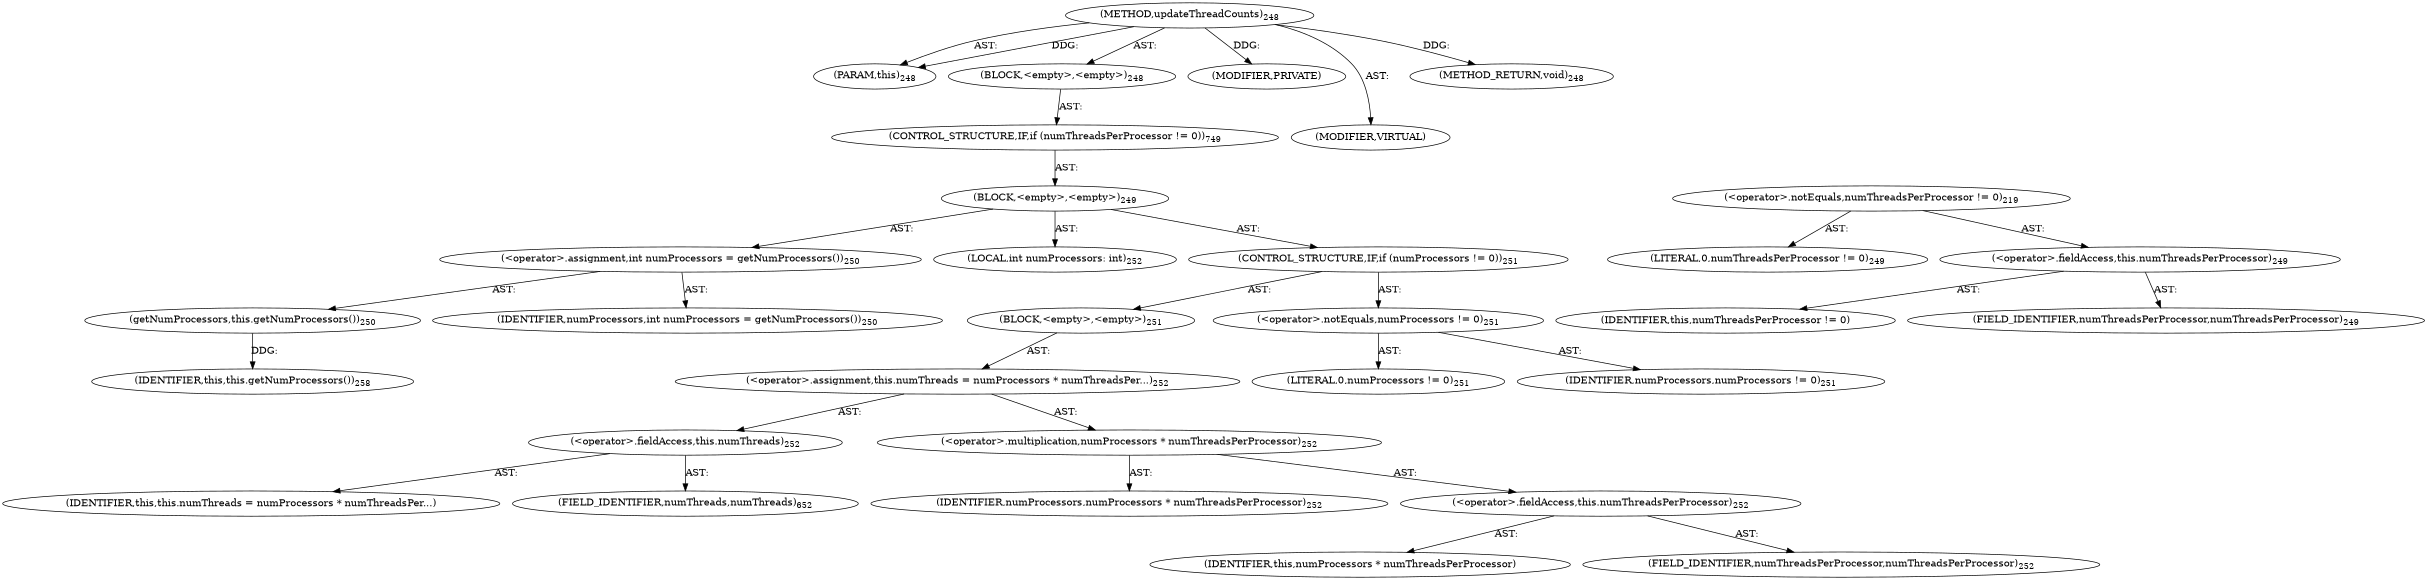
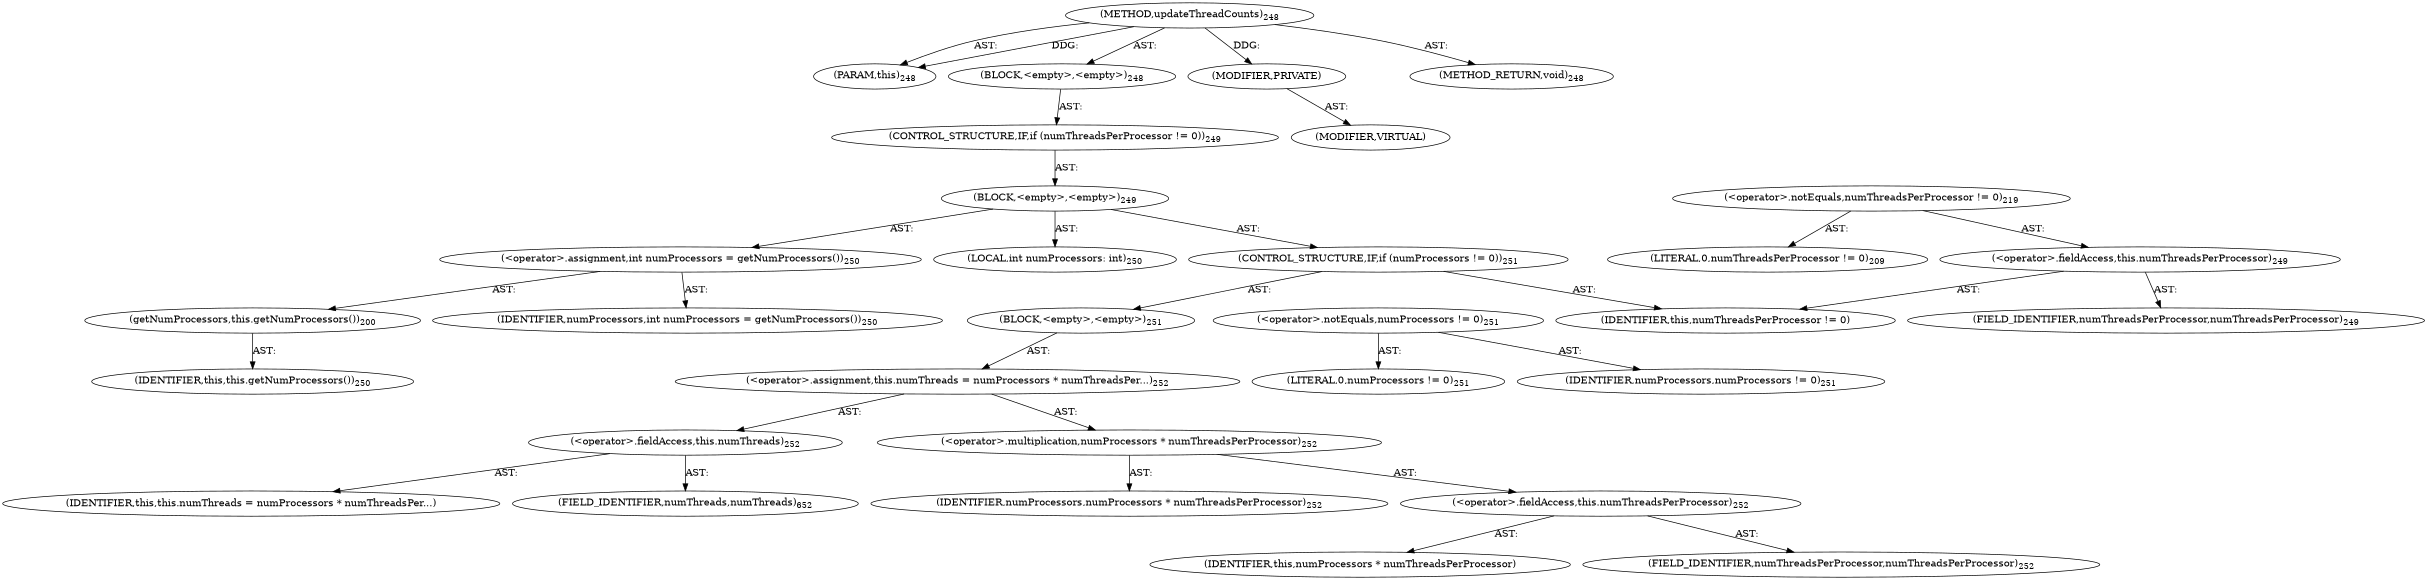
edge "(METHOD,updateThreadCounts)" -> "(METHOD_RETURN,void)": label "DDG: " -> "AST: "
edge "(METHOD,updateThreadCounts)" -> "(MODIFIER,VIRTUAL)": now "(MODIFIER,PRIVATE)" -> "(MODIFIER,VIRTUAL)"
node "(CONTROL_STRUCTURE,IF,if (numThreadsPerProcessor != 0))": text "749" -> "249"
node "(LOCAL,int numProcessors: int)": text "252" -> "250"
node "(LITERAL,0,numThreadsPerProcessor != 0)": text "249" -> "209"
edge "(CONTROL_STRUCTURE,IF,if (numProcessors != 0))" -> "(<operator>.notEquals,numProcessors != 0)": now "(CONTROL_STRUCTURE,IF,if (numProcessors != 0))" -> "(IDENTIFIER,this,numThreadsPerProcessor != 0)"
node "(getNumProcessors,this.getNumProcessors())": text "250" -> "200"
edge "(getNumProcessors,this.getNumProcessors())" -> "(IDENTIFIER,this,this.getNumProcessors())": label "DDG: " -> "AST: "
node "(IDENTIFIER,this,this.getNumProcessors())": text "258" -> "250"
